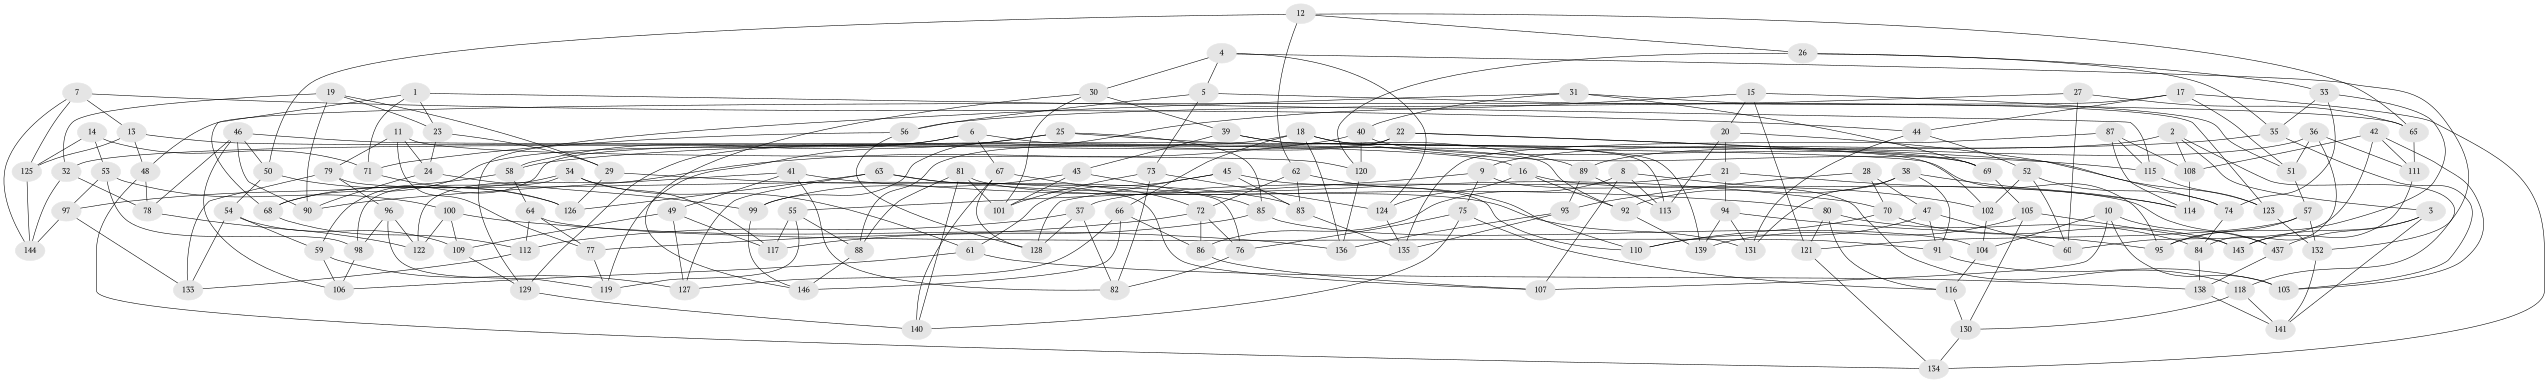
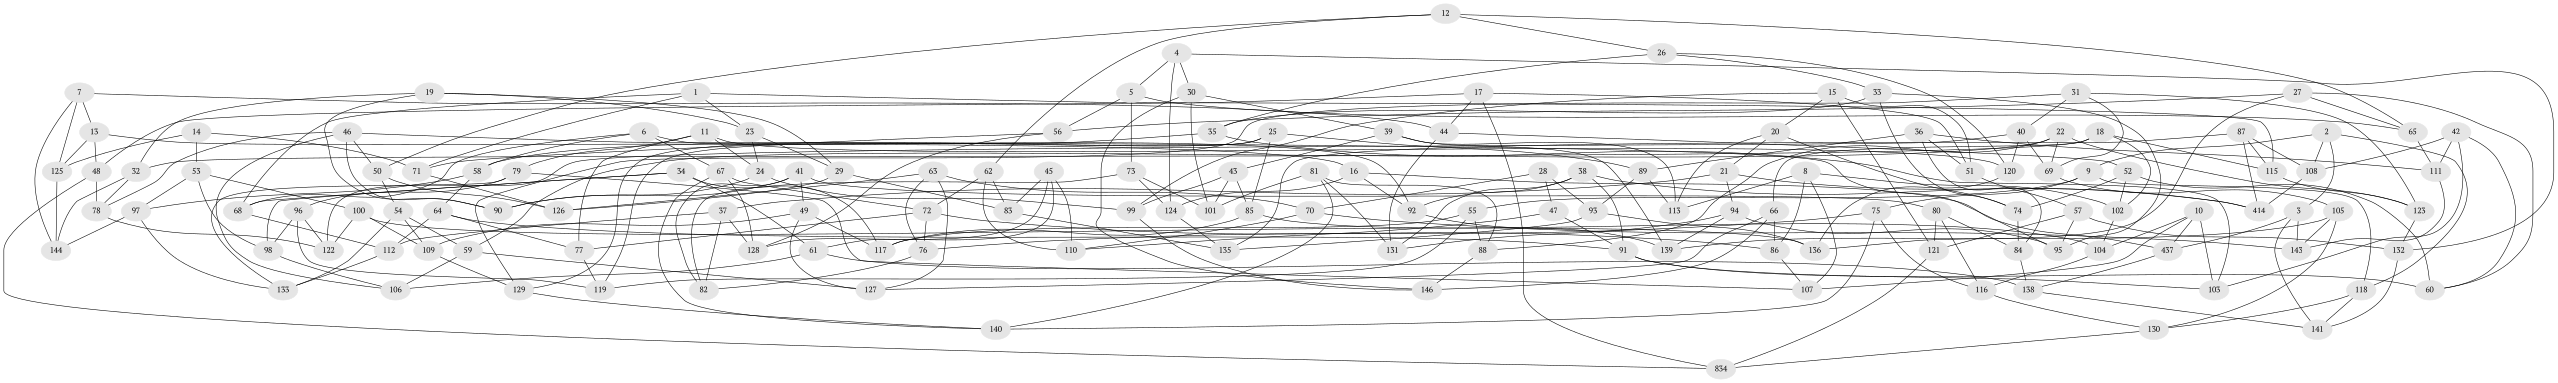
edge "18" -- "136": now "27" -- "136"
node "114": label "114" -> "414"
edge "47" -- "60": now "91" -- "60"
node "134": label "134" -> "834"
